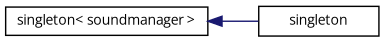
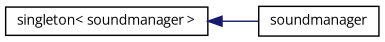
node "singleton": label "singleton" -> "soundmanager"
